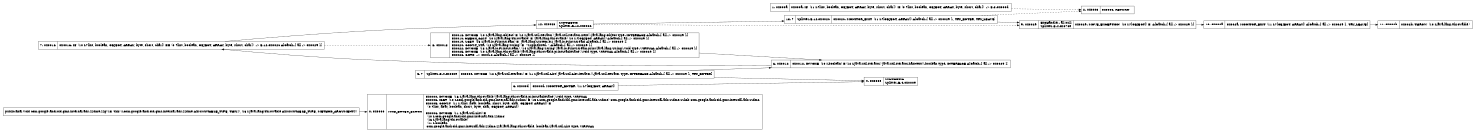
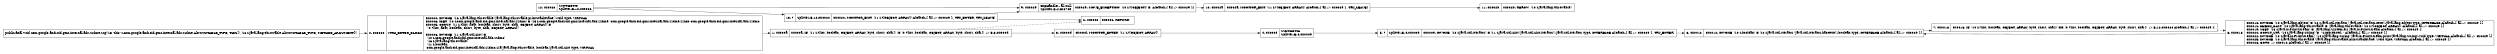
edge "13: ?" -> "2: 0x000c": style dashed -> solid
edge "12: 0x002c" -> "9: 0x0029": style dashed -> solid
edge "7: 0x0016" -> "12: 0x002c": removed
edge "0: 0x0000" -> "1: 0x000a": added
edge "1: 0x000a" -> "3: 0x000d": added
edge "5: ?" -> "4: 0x000e": reversed
